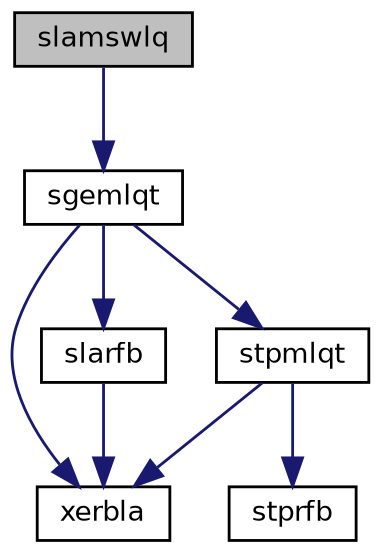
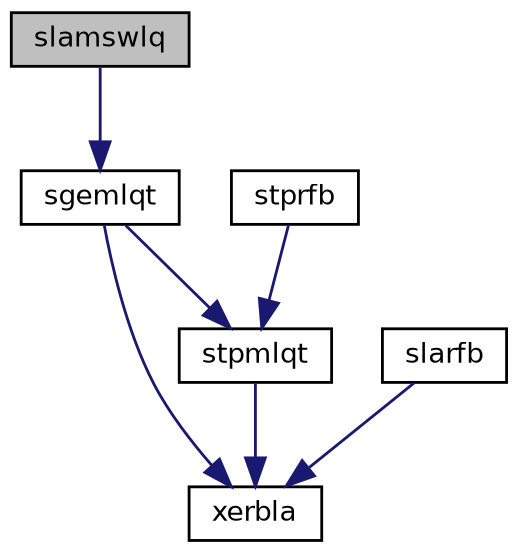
edge "sgemlqt" -> "slarfb": removed
edge "stpmlqt" -> "stprfb": reversed
